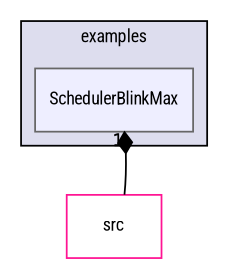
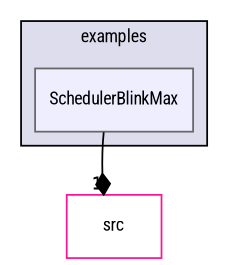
edge "src" -> "SchedulerBlinkMax": reversed
